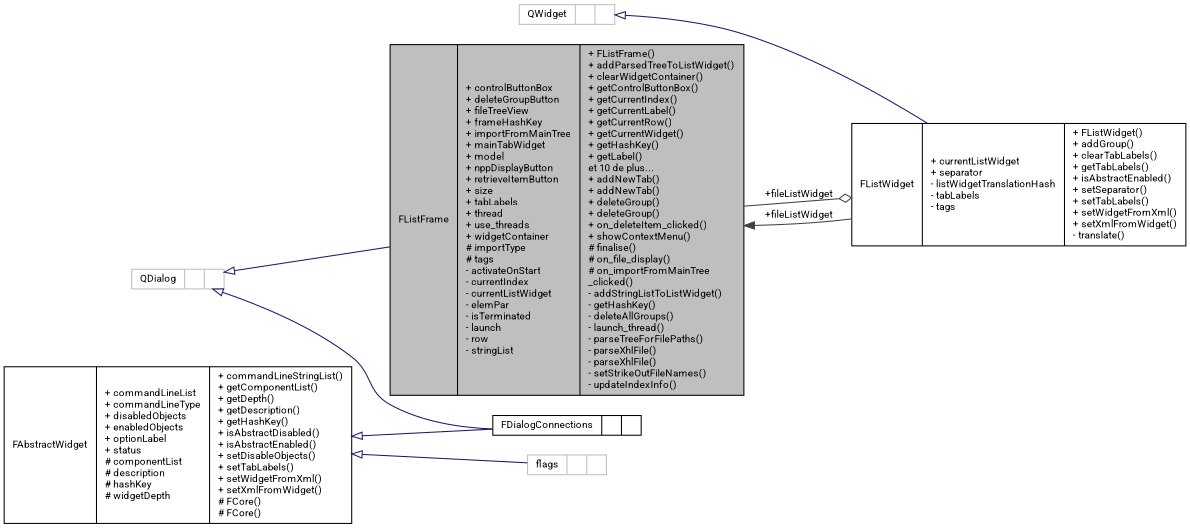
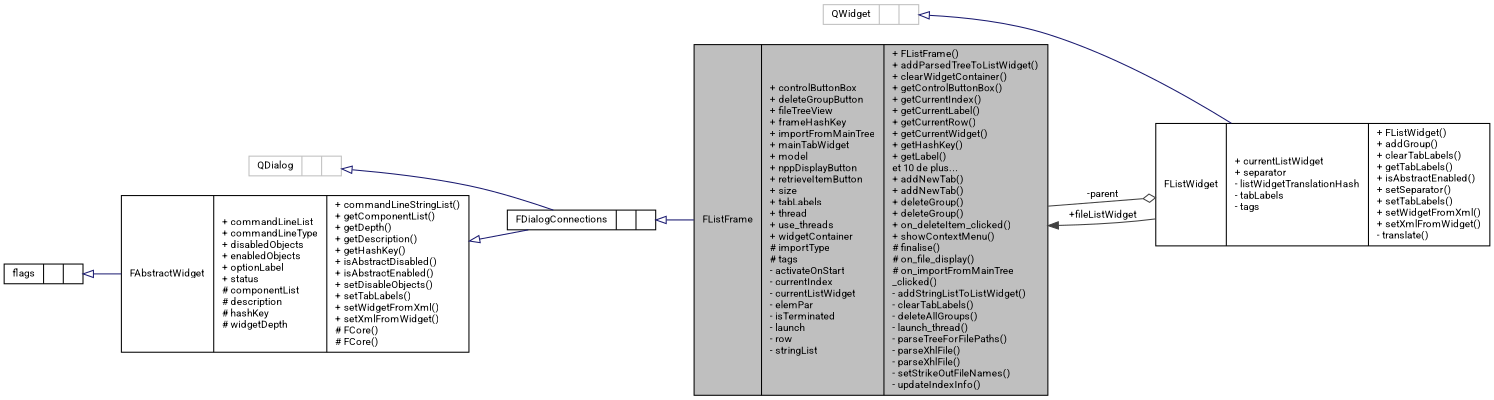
edge "FListFrame" -> "FListWidget": label " +fileListWidget" -> " -parent"
edge "FListFrame" -> "QDialog": now "FListFrame" -> "FDialogConnections"
node "FListFrame": text "- getHashKey()" -> "- clearTabLabels()"
edge "flags" -> "FAbstractWidget": reversed
node "flags": color grey75 -> black
